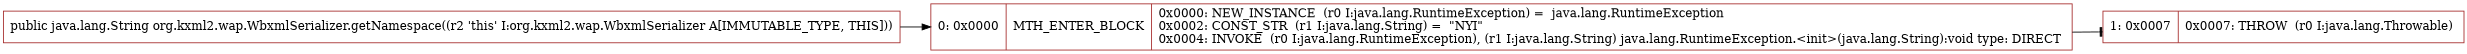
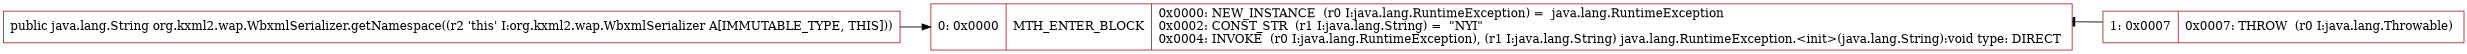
edge "0: 0x0000" -> "1: 0x0007": reversed
